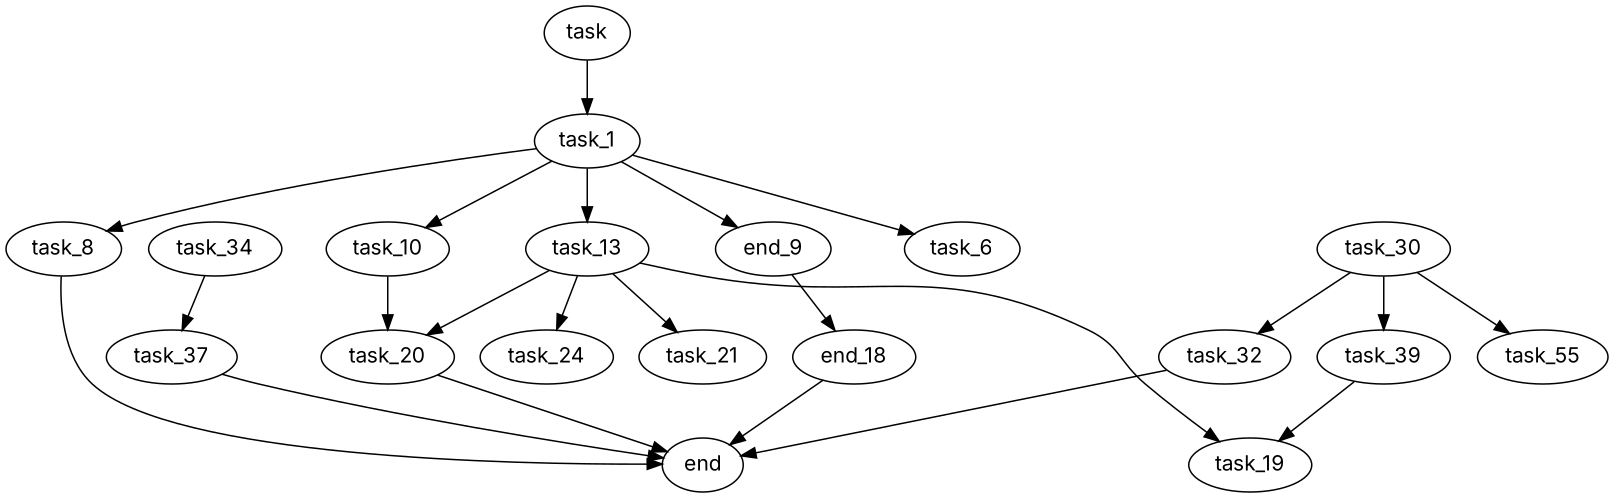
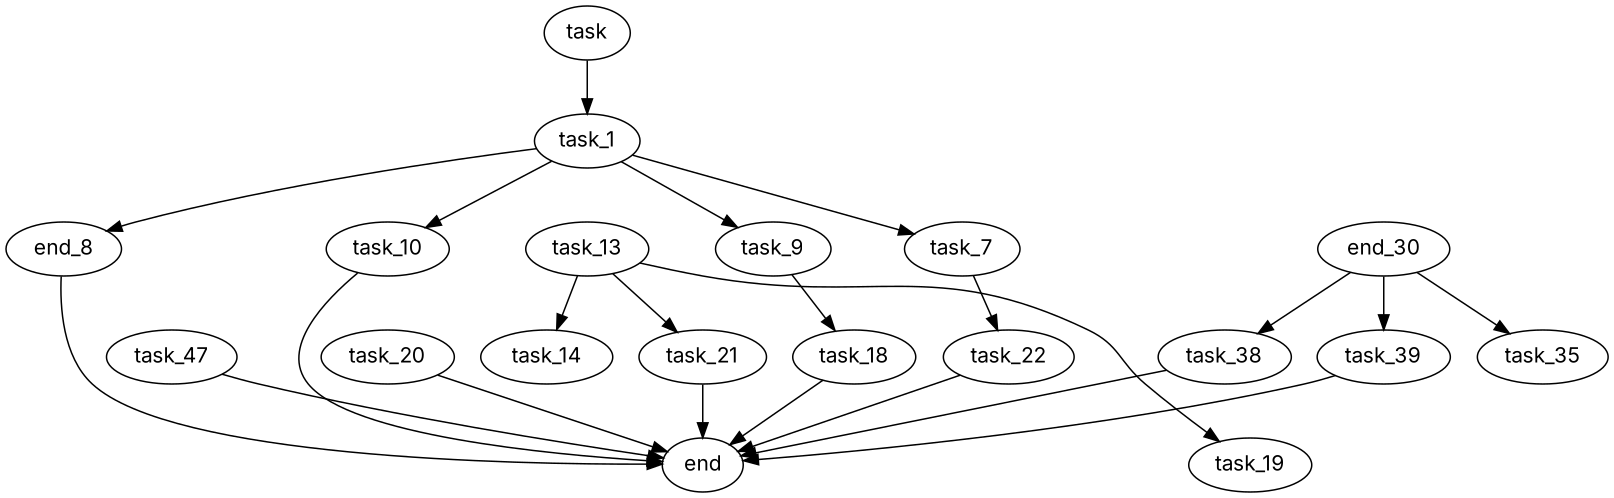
edge "task_1" -> "task_13": removed
node "task_8": label "task_8" -> "end_8"
node "task_34": removed
node "end_9": label "end_9" -> "task_9"
node "task_6": label "task_6" -> "task_7"
node "task_30": label "task_30" -> "end_30"
edge "task_10" -> "task_20": now "task_10" -> "end"
edge "task_13" -> "task_20": removed
node "task_37": label "task_37" -> "task_47"
node "task_24": label "task_24" -> "task_14"
node "end_18": label "end_18" -> "task_18"
node "task_22": added
node "task_32": label "task_32" -> "task_38"
node "task_55": label "task_55" -> "task_35"
edge "task_21" -> "end": added
edge "task_39" -> "task_19": now "task_39" -> "end"
